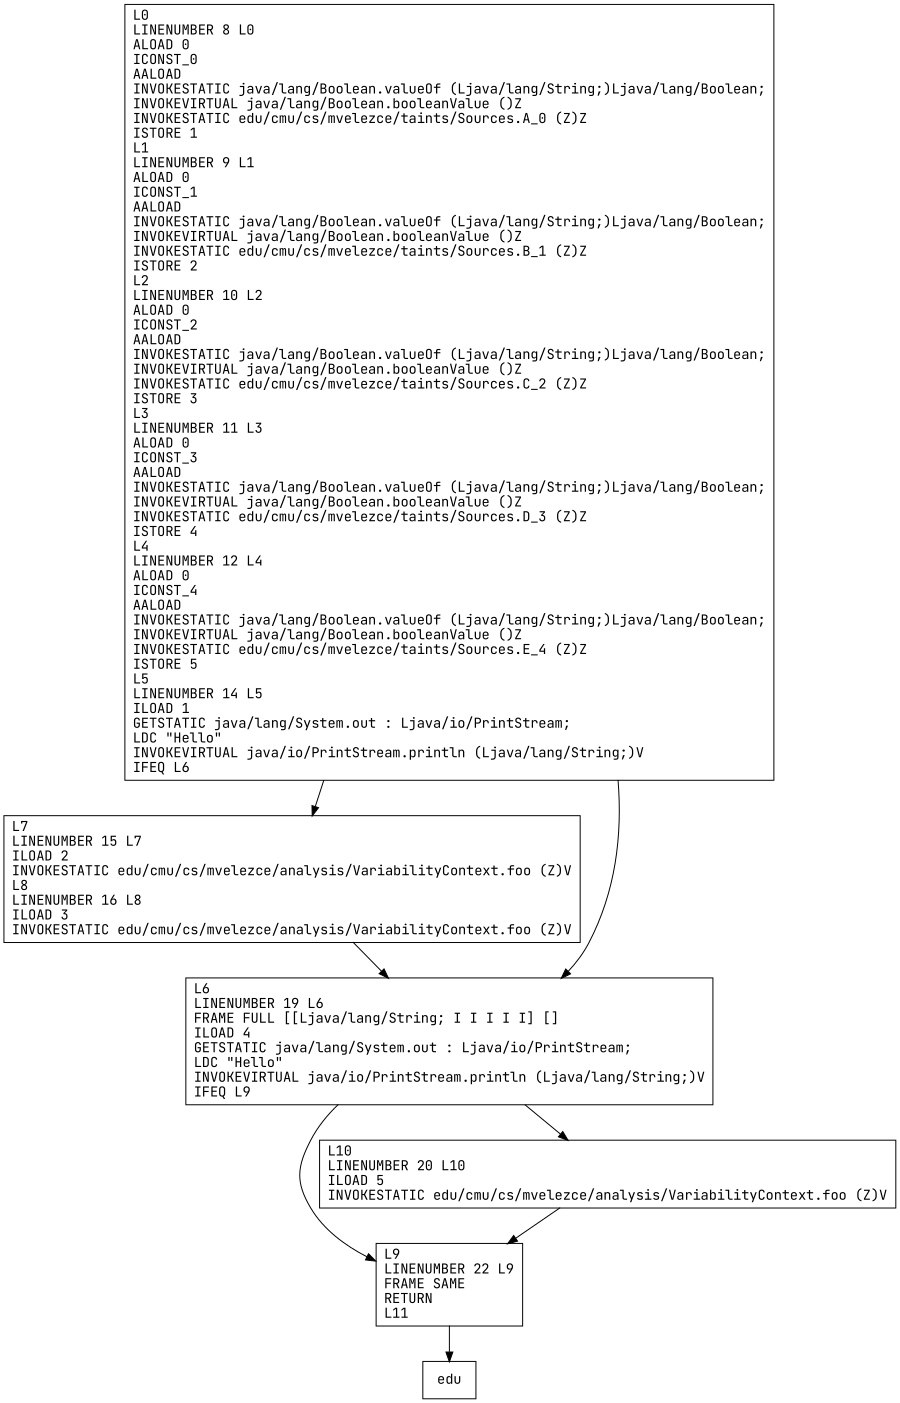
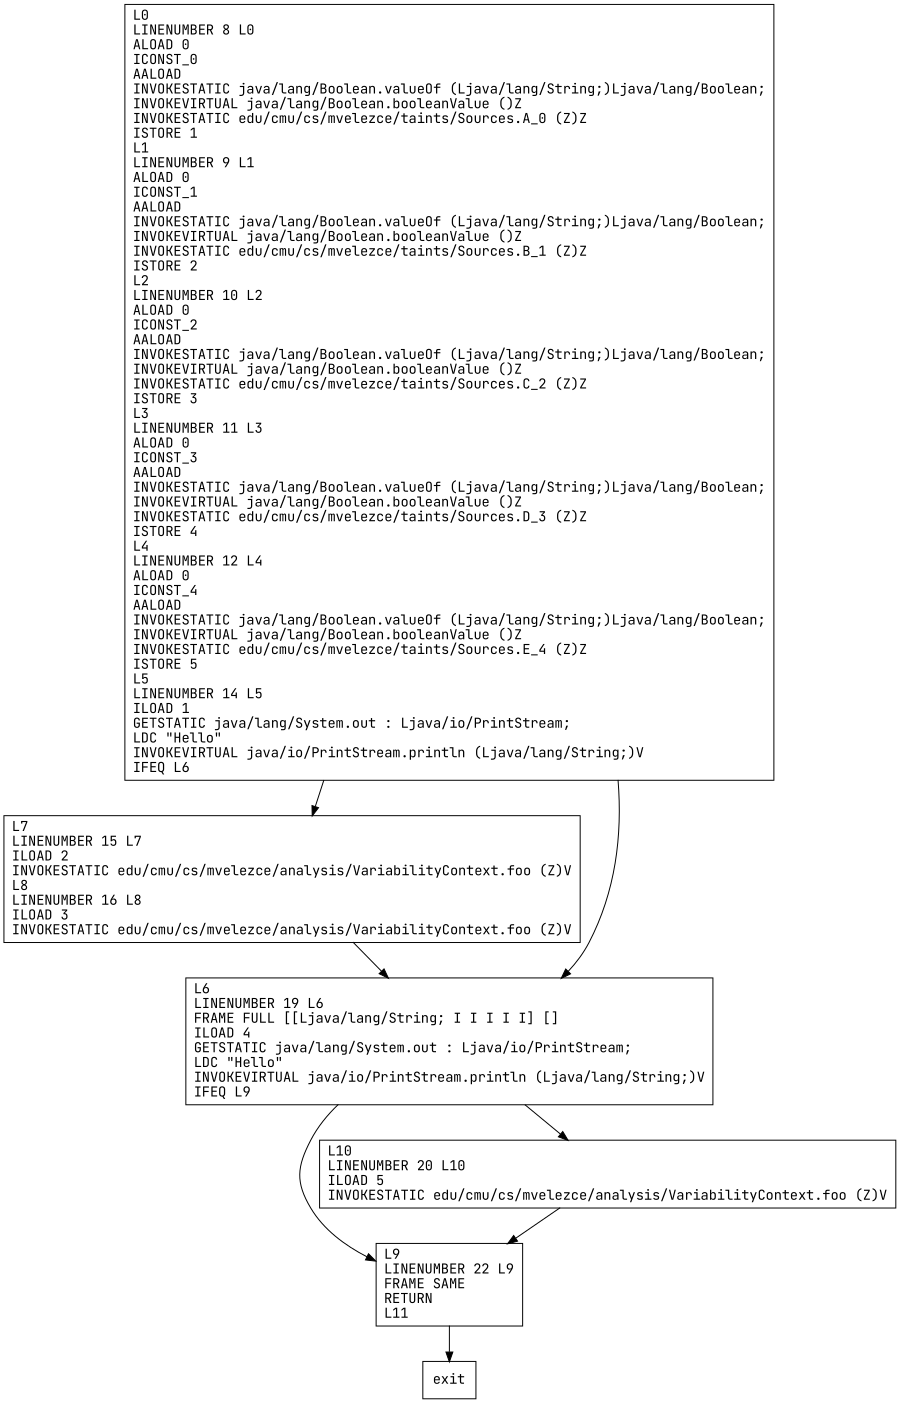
node "edu": label "edu" -> "exit"
